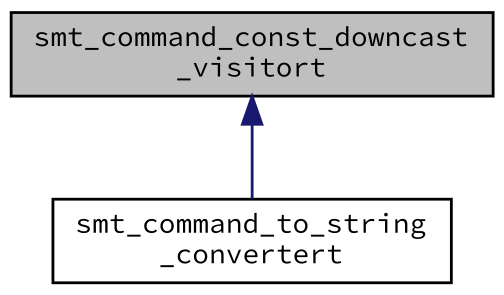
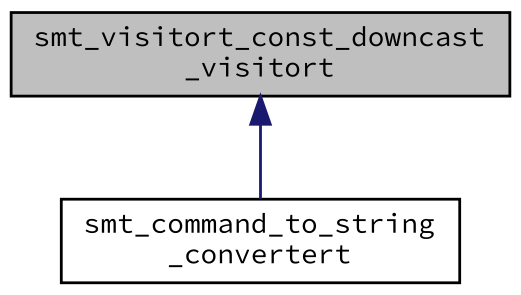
node "smt_command_const_downcast _visitort": label "smt_command_const_downcast _visitort" -> "smt_visitort_const_downcast _visitort"
